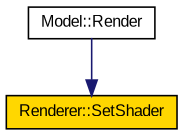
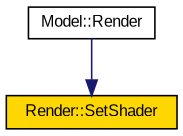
node "Renderer::SetShader": label "Renderer::SetShader" -> "Render::SetShader"
